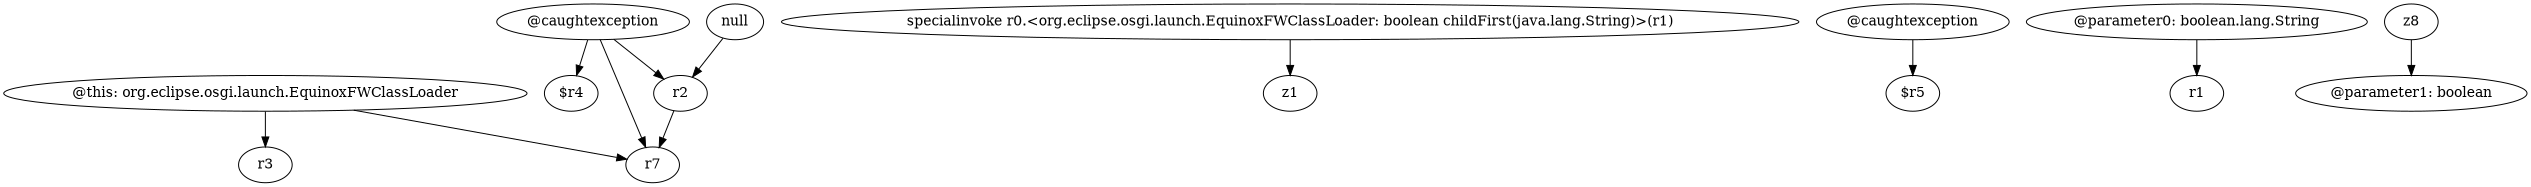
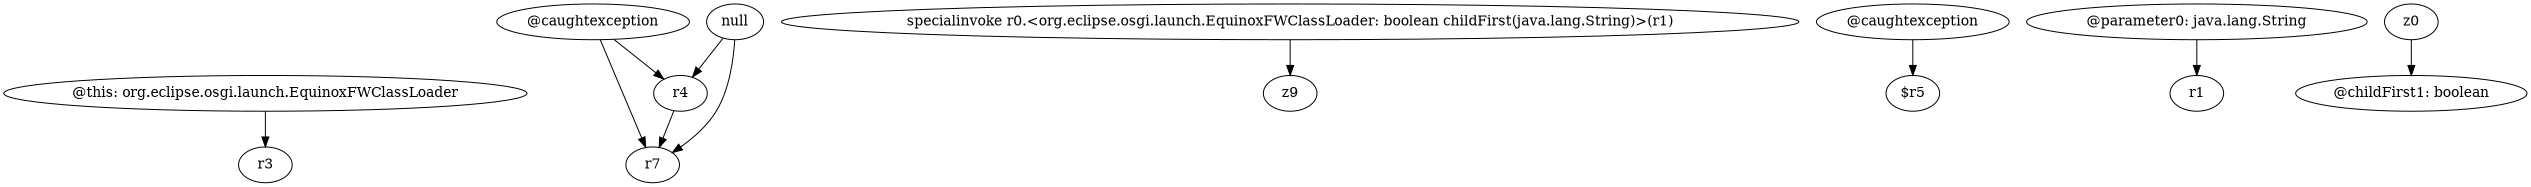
node "@parameter0: boolean.lang.String": label "@parameter0: boolean.lang.String" -> "@parameter0: java.lang.String"
node "z8": label "z8" -> "z0"
node "$r4": removed
node "r2": label "r2" -> "r4"
node "z1": label "z1" -> "z9"
node "@parameter1: boolean": label "@parameter1: boolean" -> "@childFirst1: boolean"
edge "@this: org.eclipse.osgi.launch.EquinoxFWClassLoader" -> "r7": now "null" -> "r7"
